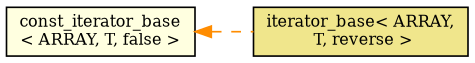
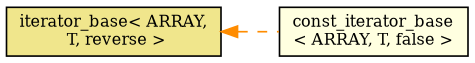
edge "iterator_base< ARRAY, T, reverse >" -> "const_iterator_base < ARRAY, T, false >": reversed
